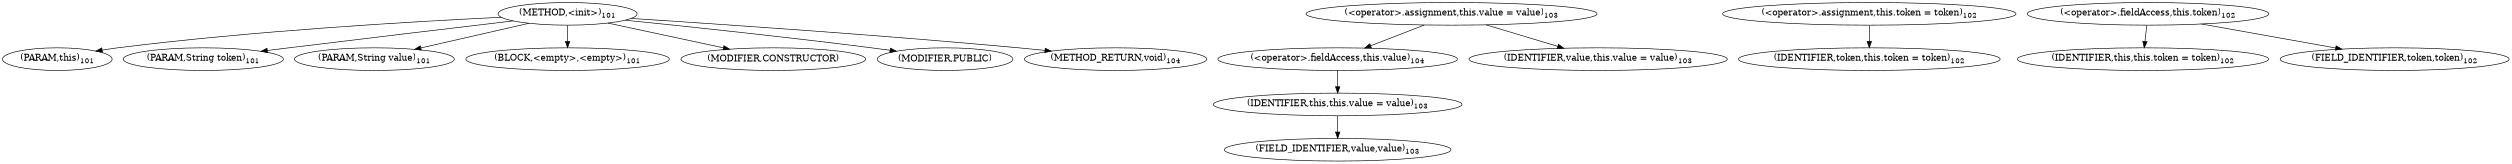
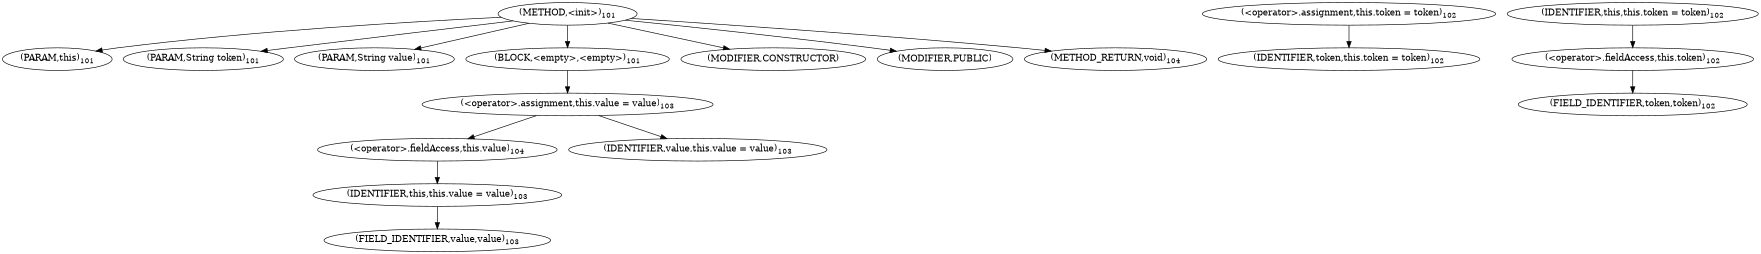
edge "(<operator>.fieldAccess,this.token)" -> "(IDENTIFIER,this,this.token = token)": reversed
edge "(BLOCK,<empty>,<empty>)" -> "(<operator>.assignment,this.value = value)": added
